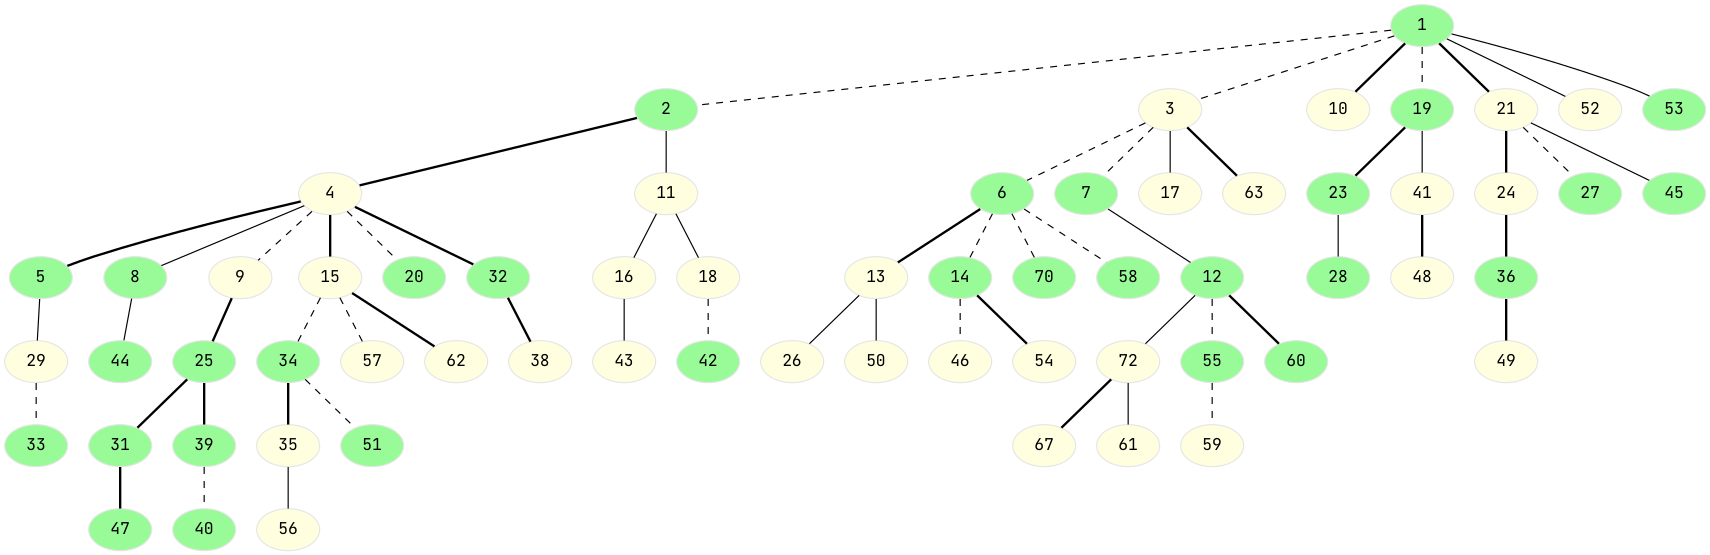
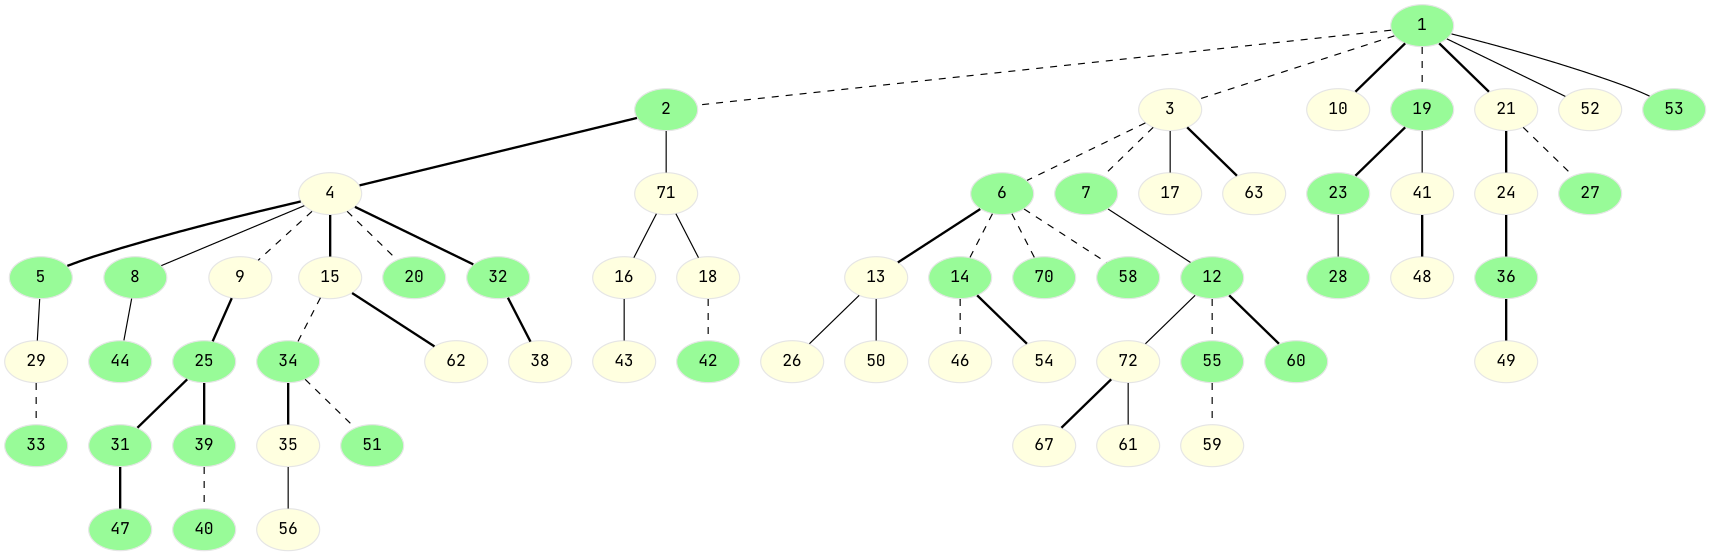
node "11": label "11" -> "71"
node "45": removed
node "57": removed
